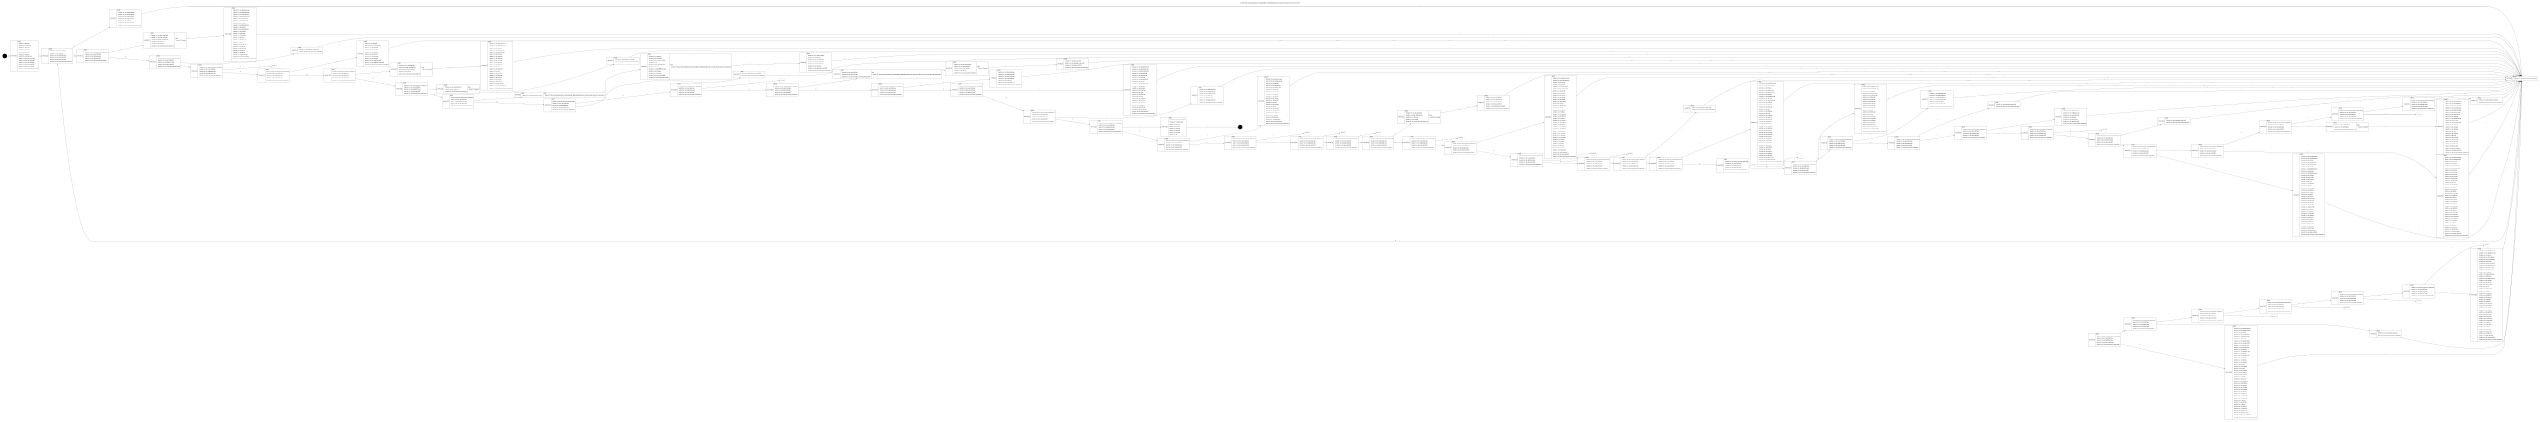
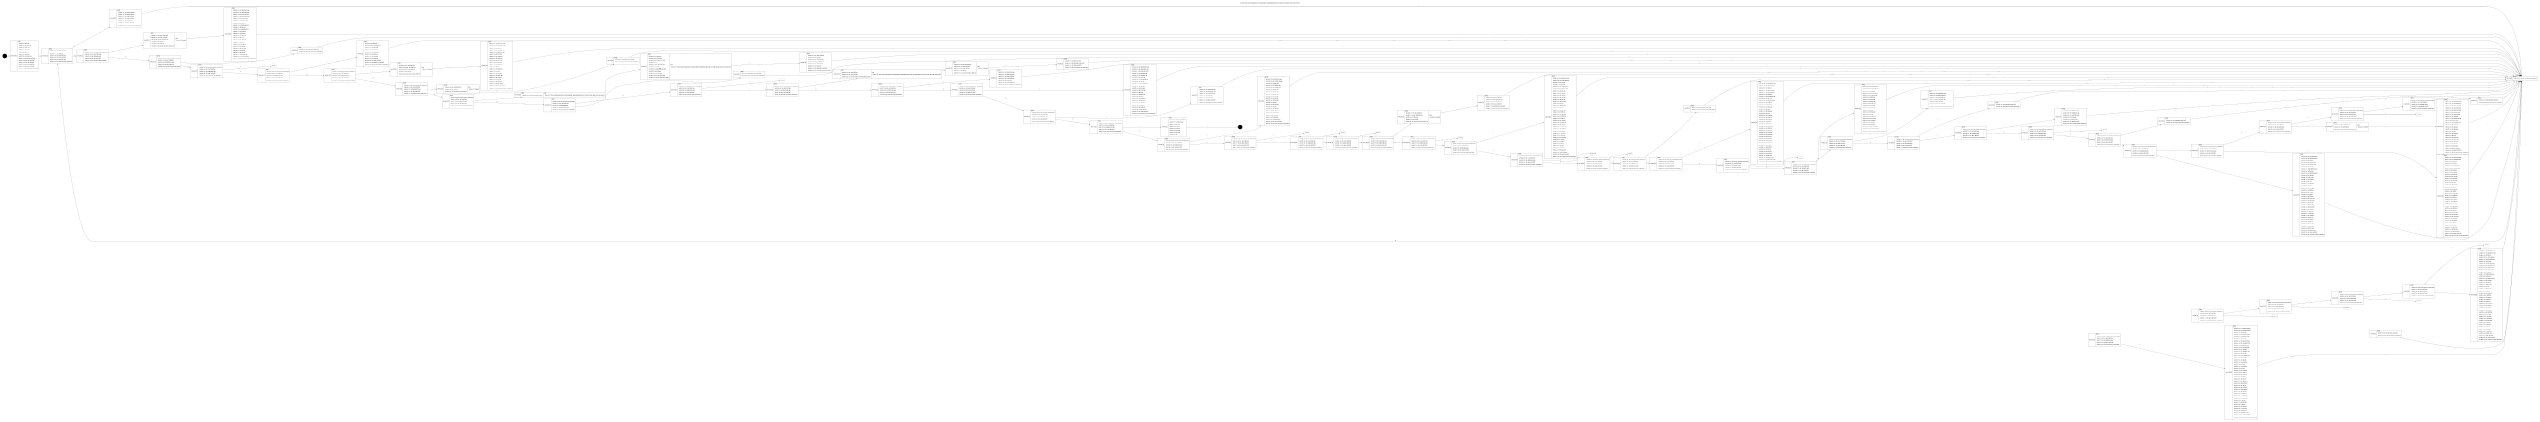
node "0x4019de [25]": removed
